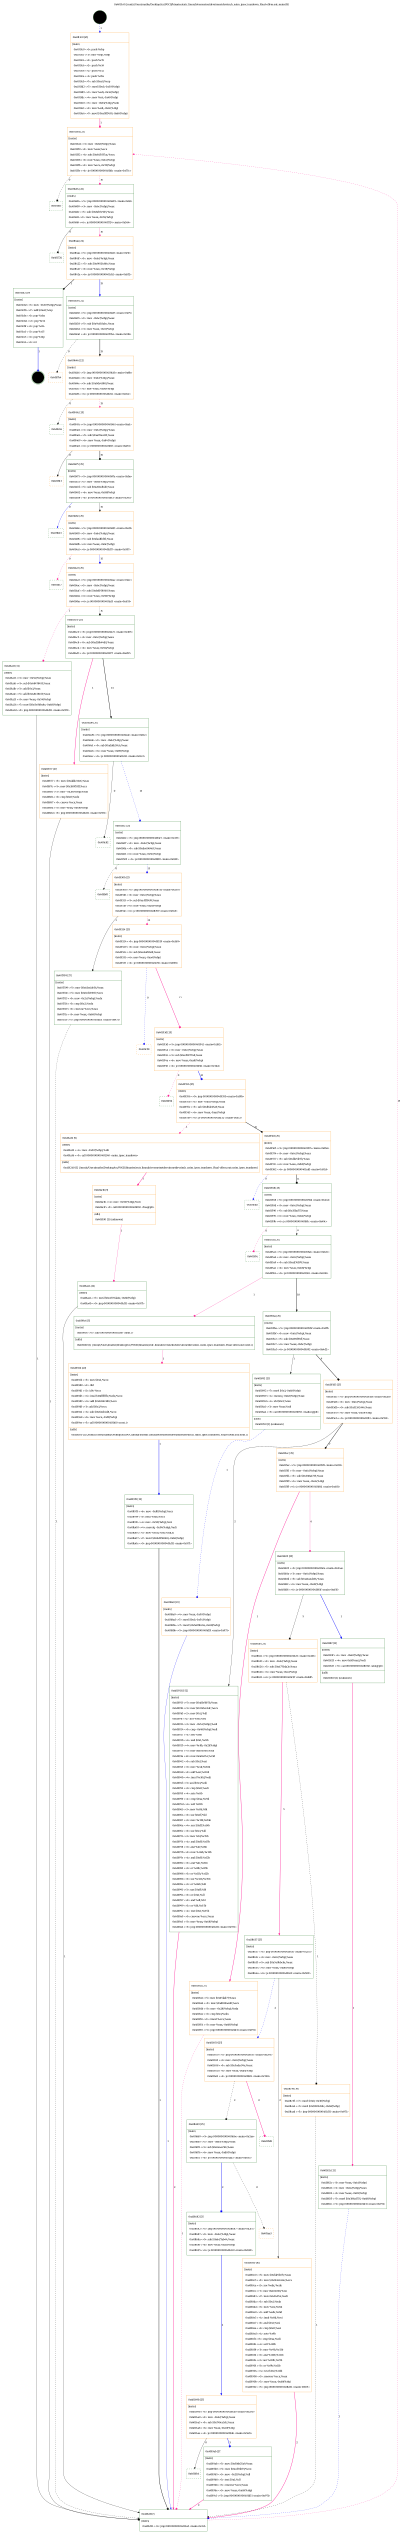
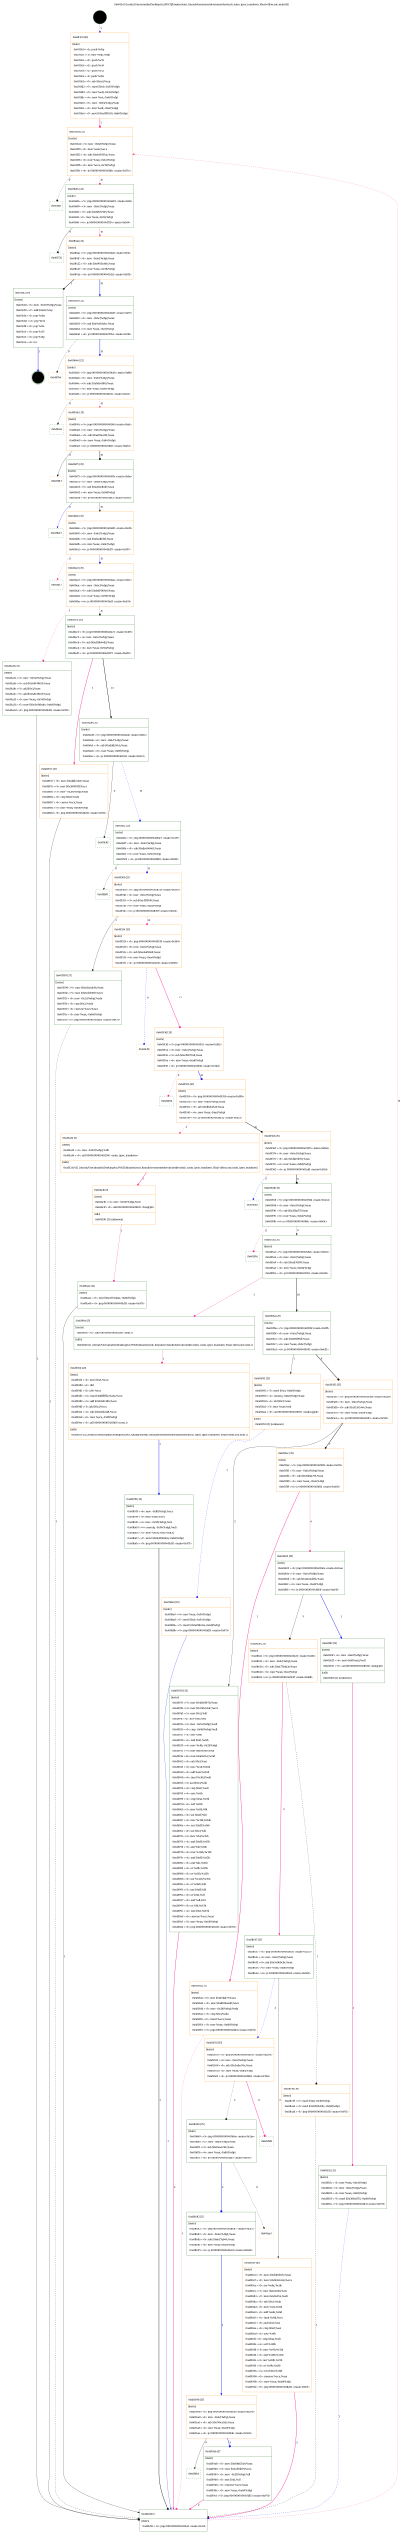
edge "0x401430 [22]" -> "0x401446 [22]": color black -> blue
node "0x401892 [23]": color darkgreen -> darkorange
